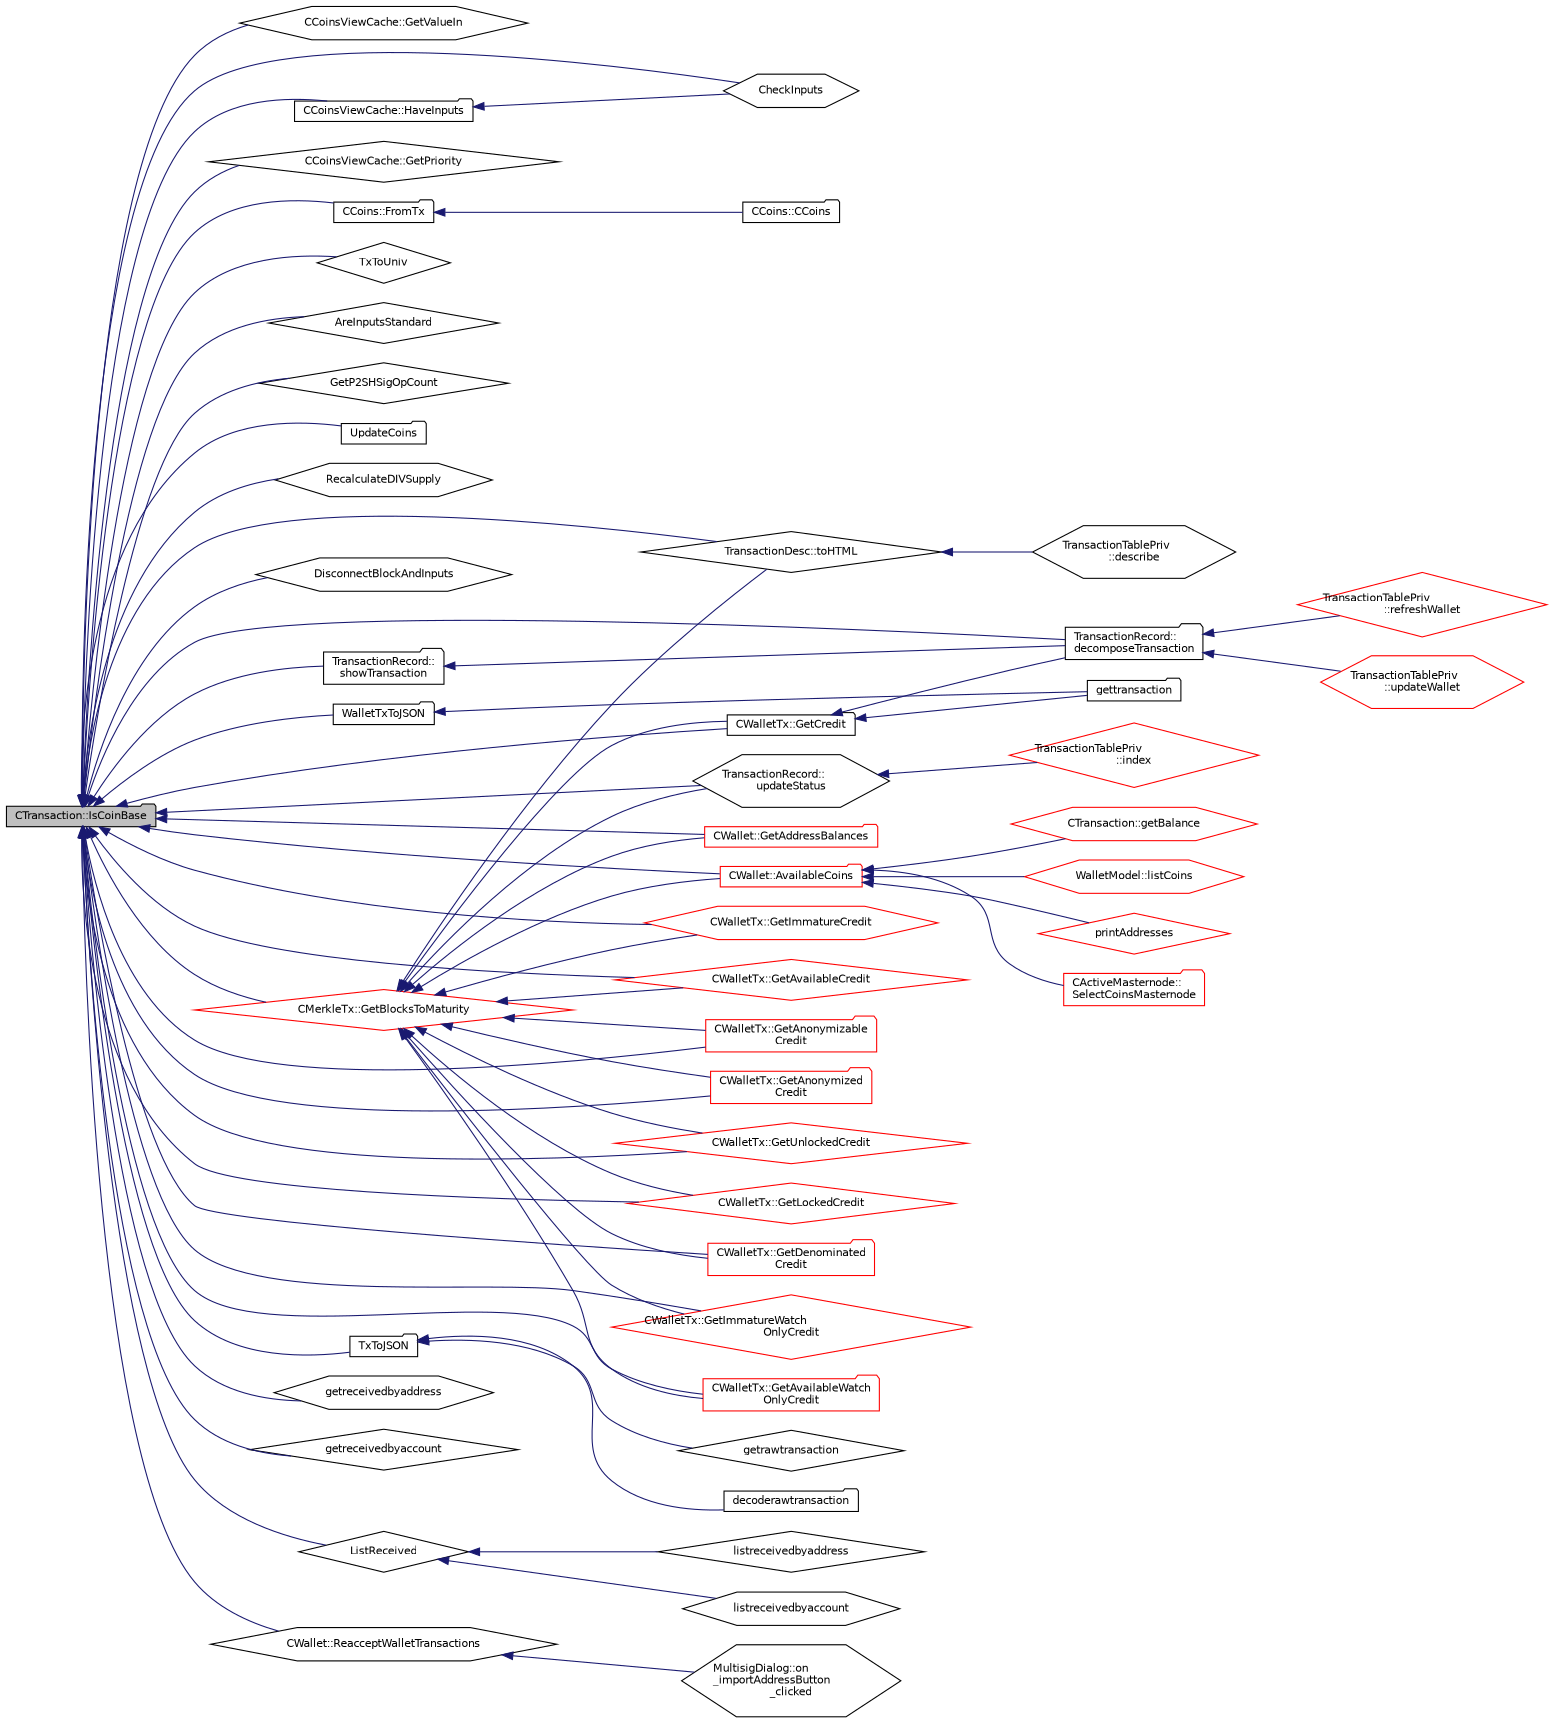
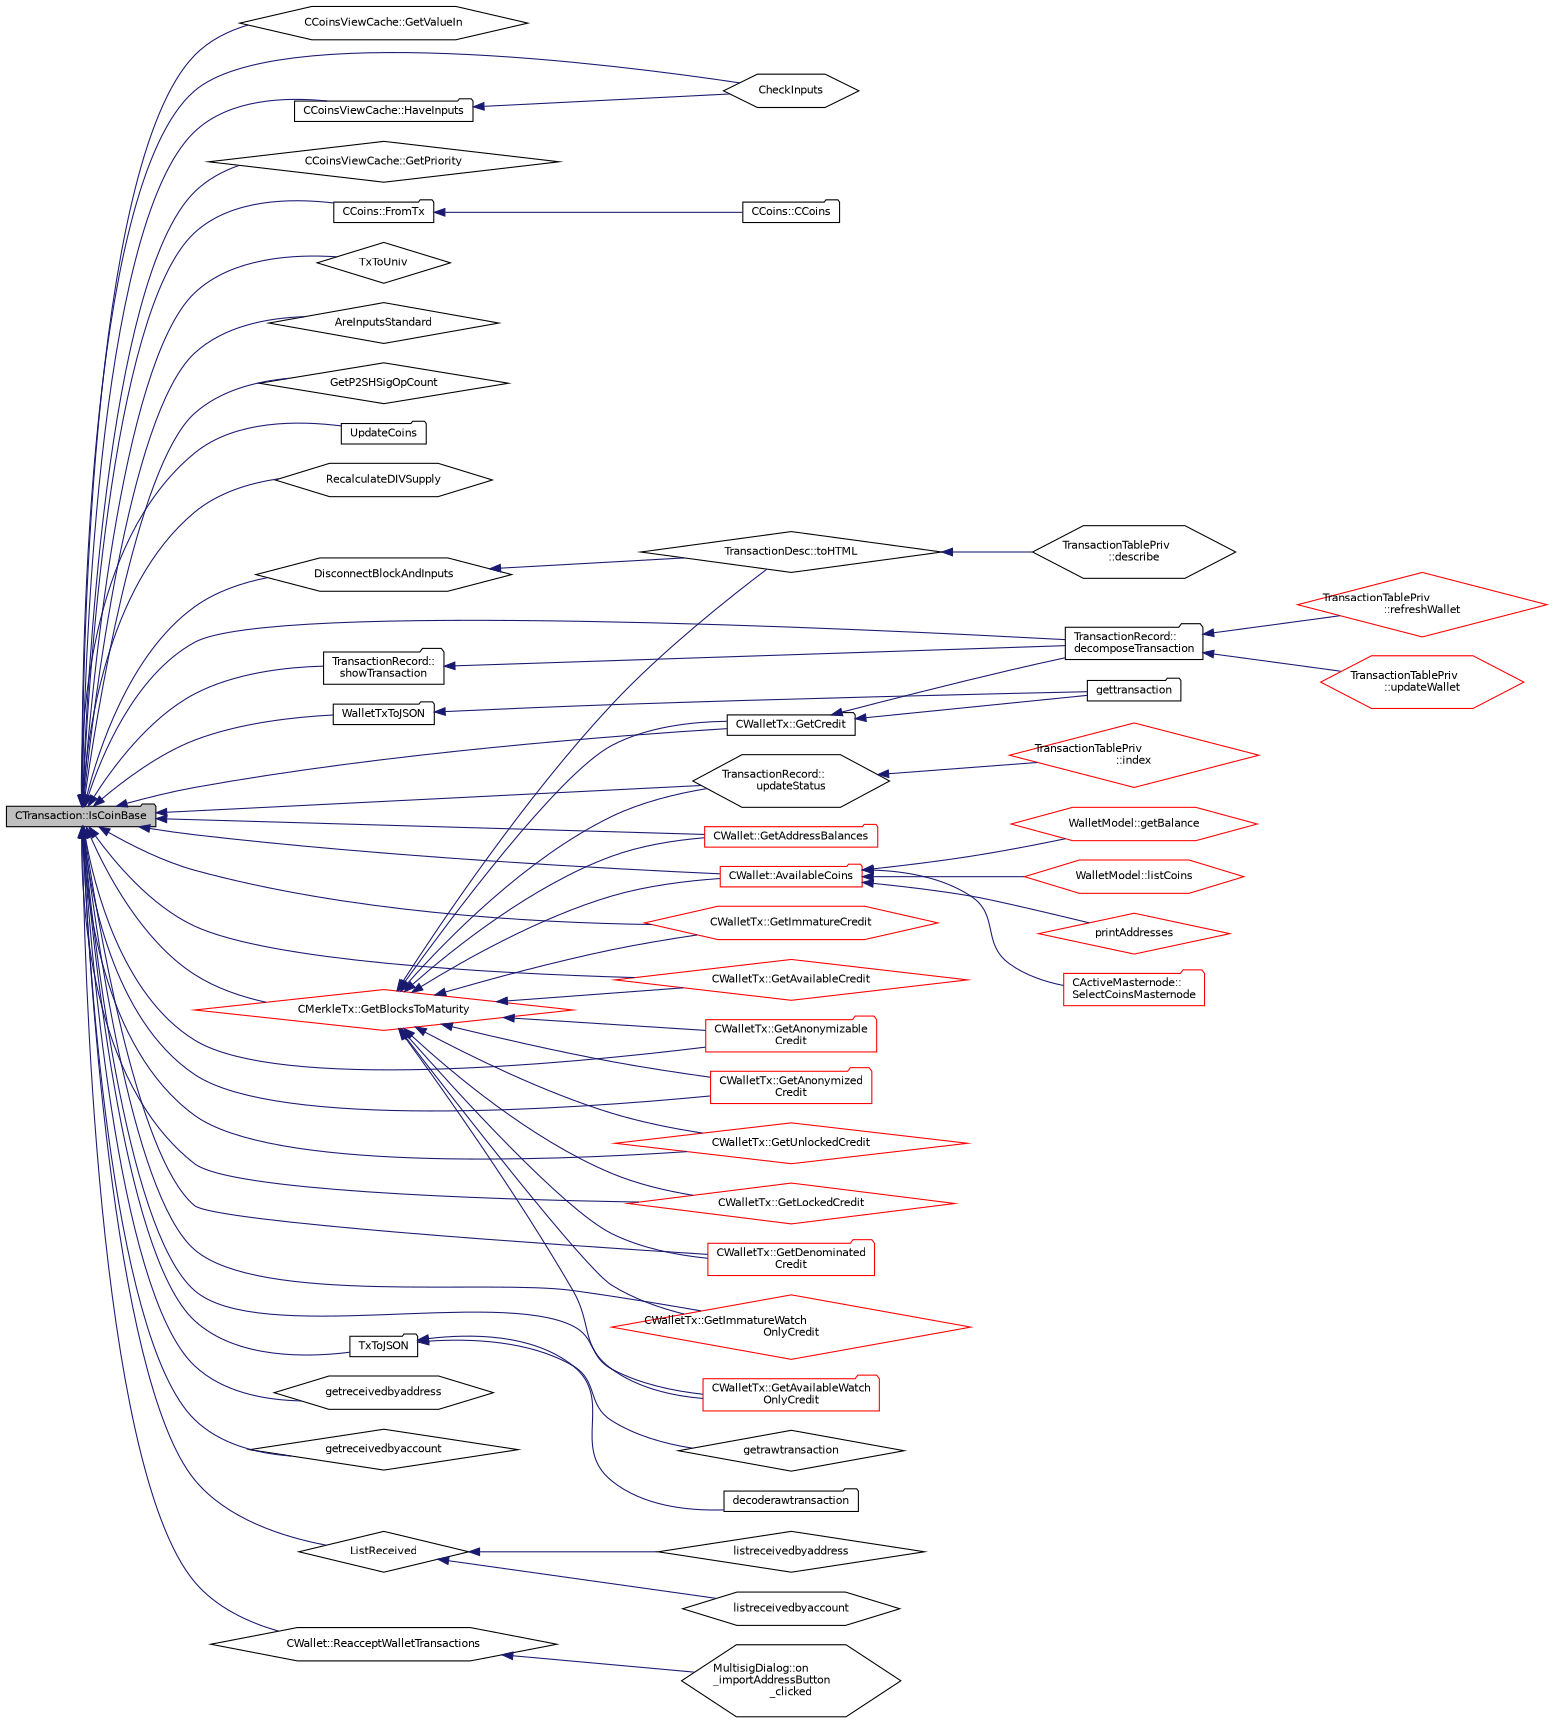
edge "TransactionDesc::toHTML" -> "CTransaction::IsCoinBase": now "TransactionDesc::toHTML" -> "DisconnectBlockAndInputs"
node "CTransaction::getBalance": label "CTransaction::getBalance" -> "WalletModel::getBalance"
